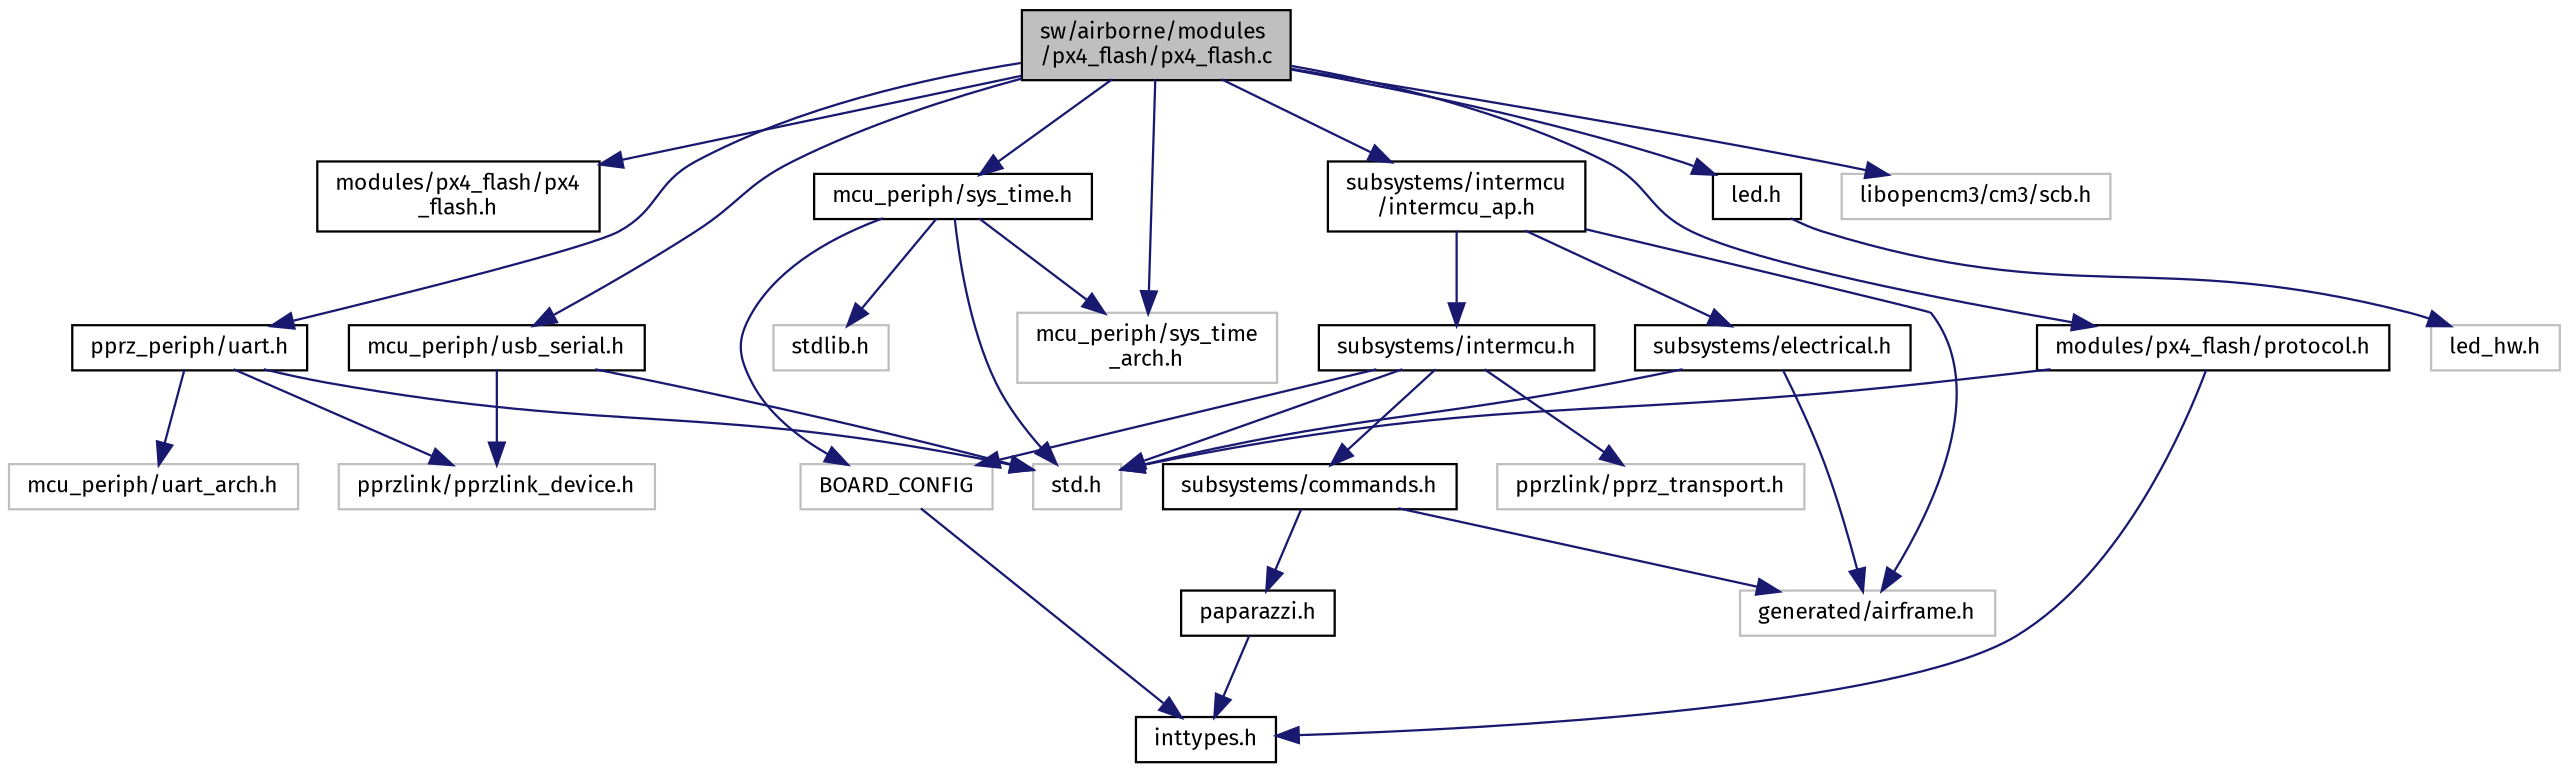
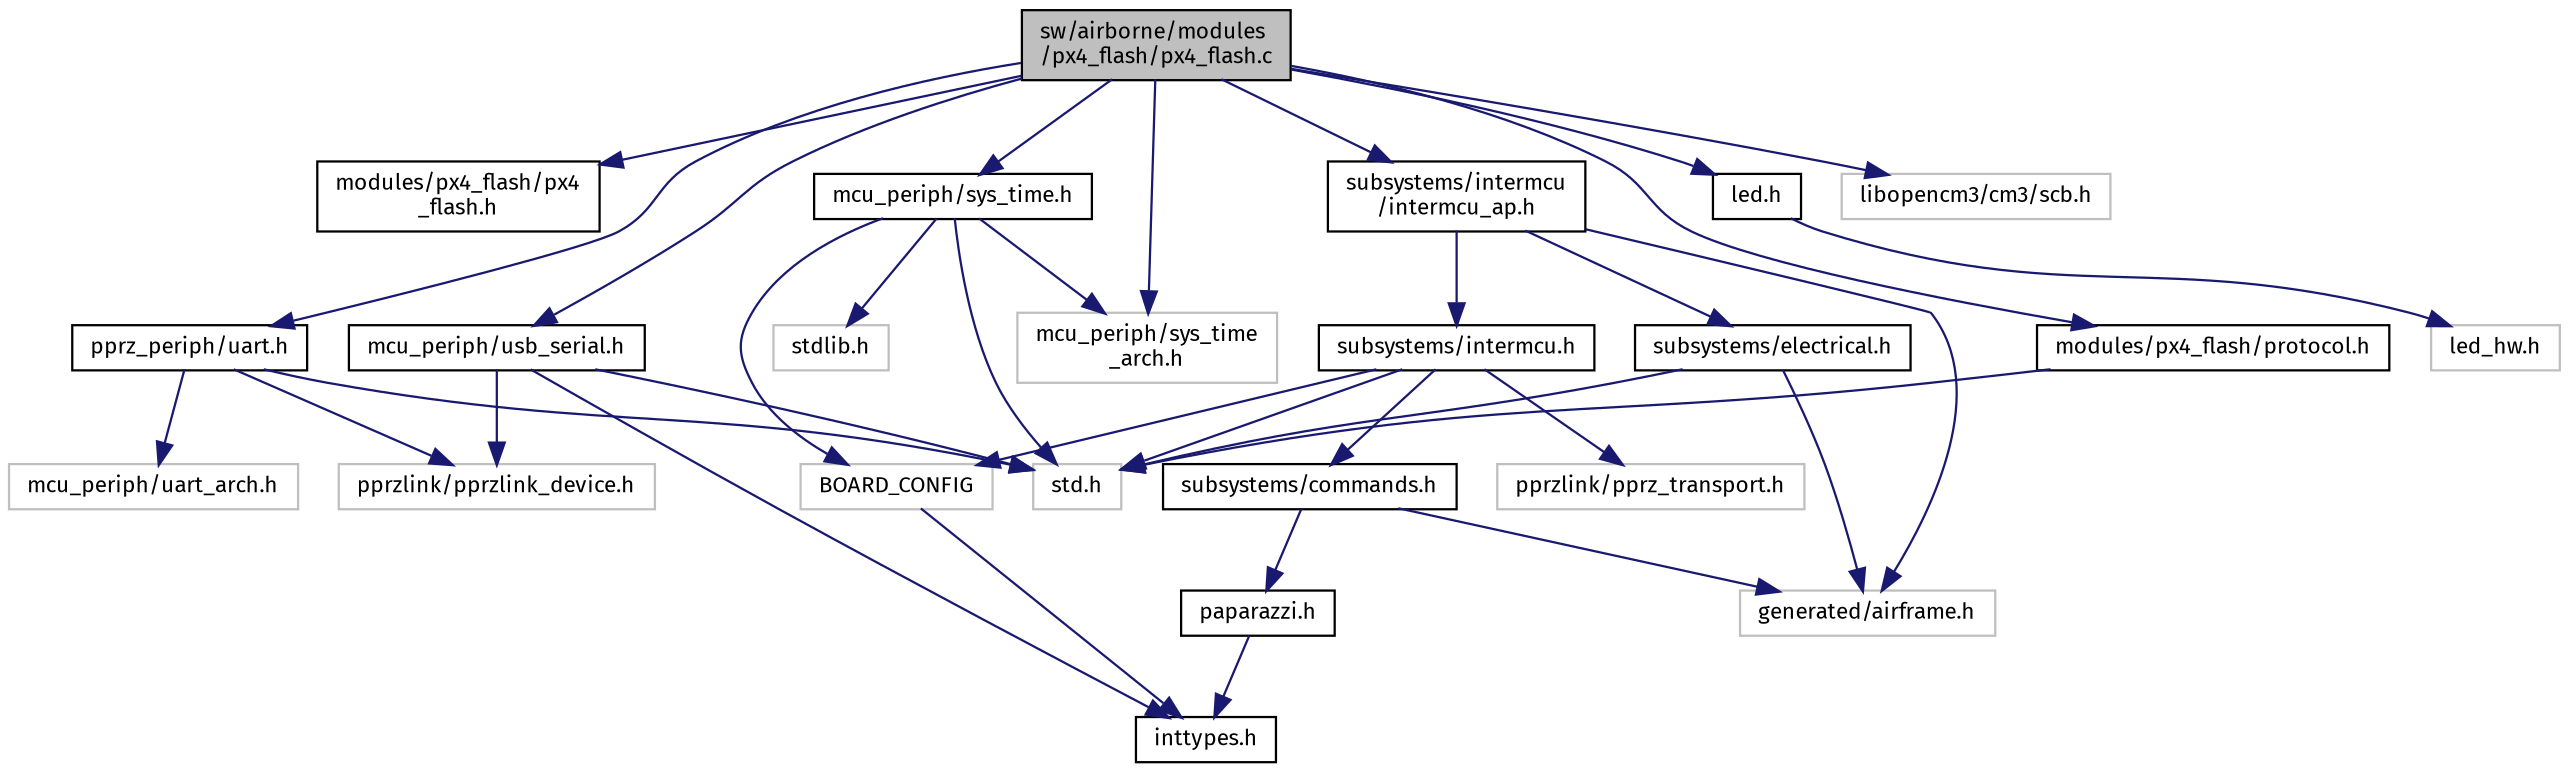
edge "modules/px4_flash/protocol.h" -> "inttypes.h": now "mcu_periph/usb_serial.h" -> "inttypes.h"
